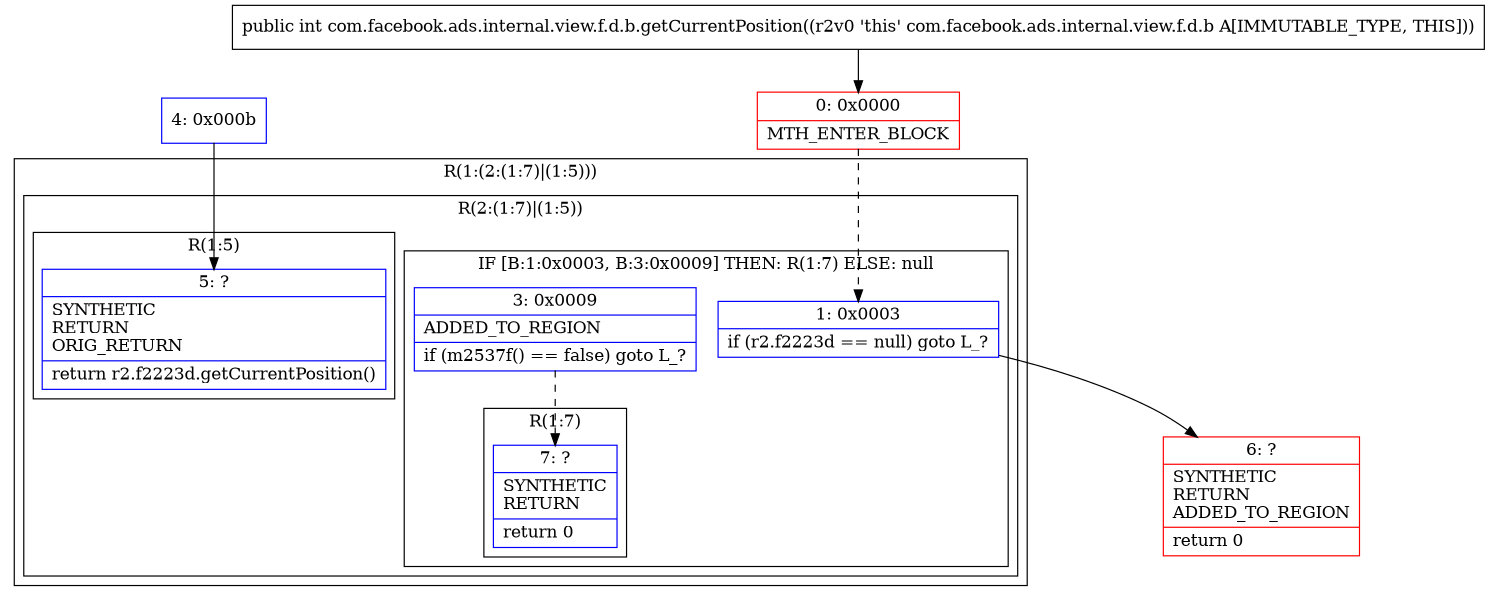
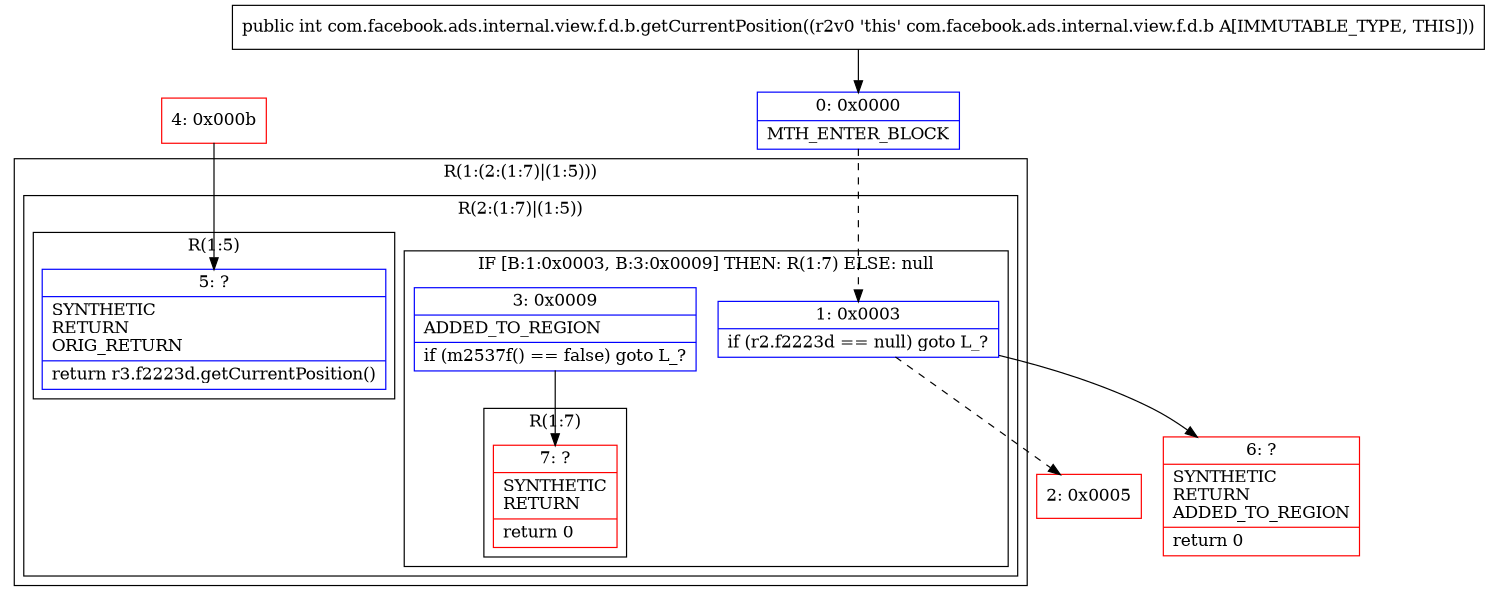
node "4: 0x000b": color blue -> red
node "0: 0x0000": color red -> blue
node "5: ?": text "return r2.f2223d.getCurrentPosition()" -> "return r3.f2223d.getCurrentPosition()"
edge "3: 0x0009" -> "7: ?": style dashed -> solid
node "7: ?": color blue -> red
node "2: 0x0005": added
